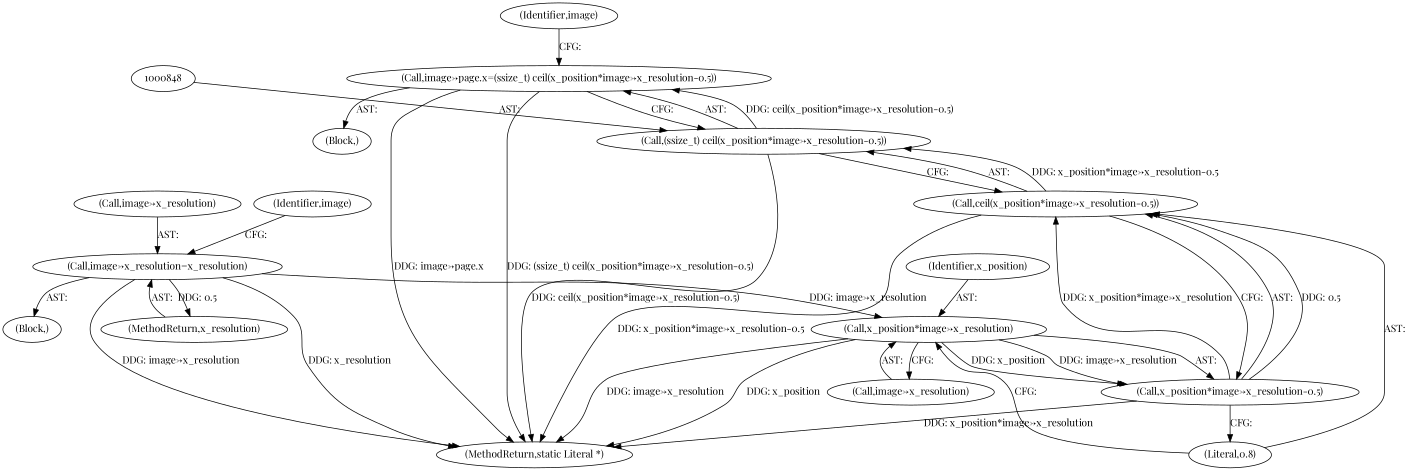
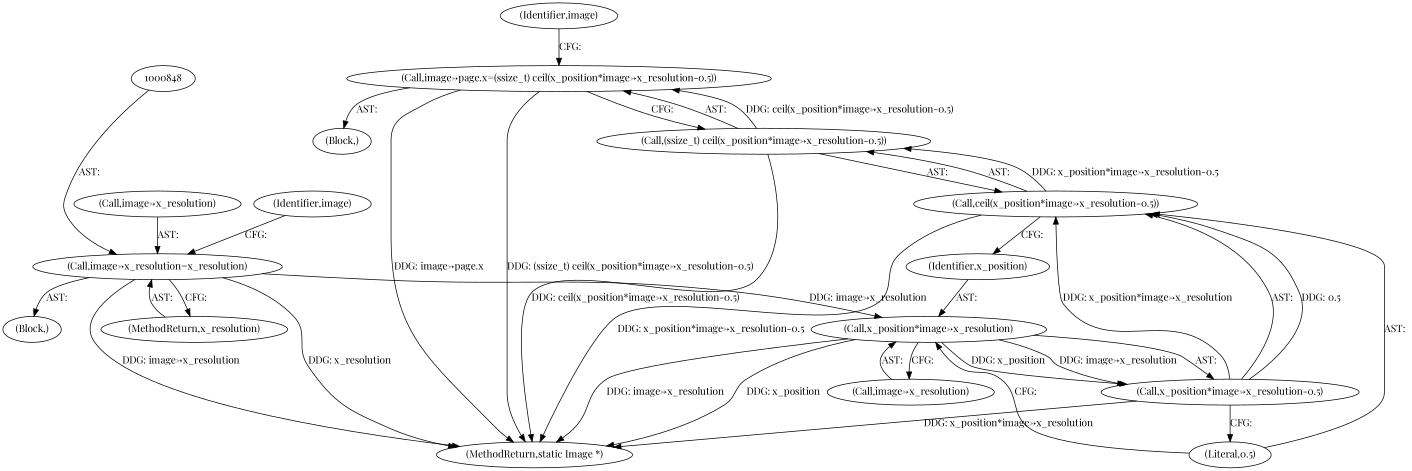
edge "1000848" -> "(Call,(ssize_t) ceil(x_position*image->x_resolution-0.5))": now "1000848" -> "(Call,image->x_resolution=x_resolution)"
edge "(Call,(ssize_t) ceil(x_position*image->x_resolution-0.5))" -> "(Call,ceil(x_position*image->x_resolution-0.5))": label "CFG: " -> "AST: "
edge "(Call,ceil(x_position*image->x_resolution-0.5))" -> "(Call,x_position*image->x_resolution-0.5)": now "(Call,ceil(x_position*image->x_resolution-0.5))" -> "(Identifier,x_position)"
edge "(Call,image->x_resolution=x_resolution)" -> "(MethodReturn,x_resolution)": label "DDG: 0.5" -> "CFG: "
node "(MethodReturn,static Literal *)": label "(MethodReturn,static Literal *)" -> "(MethodReturn,static Image *)"
node "(Literal,0.8)": label "(Literal,0.8)" -> "(Literal,0.5)"
